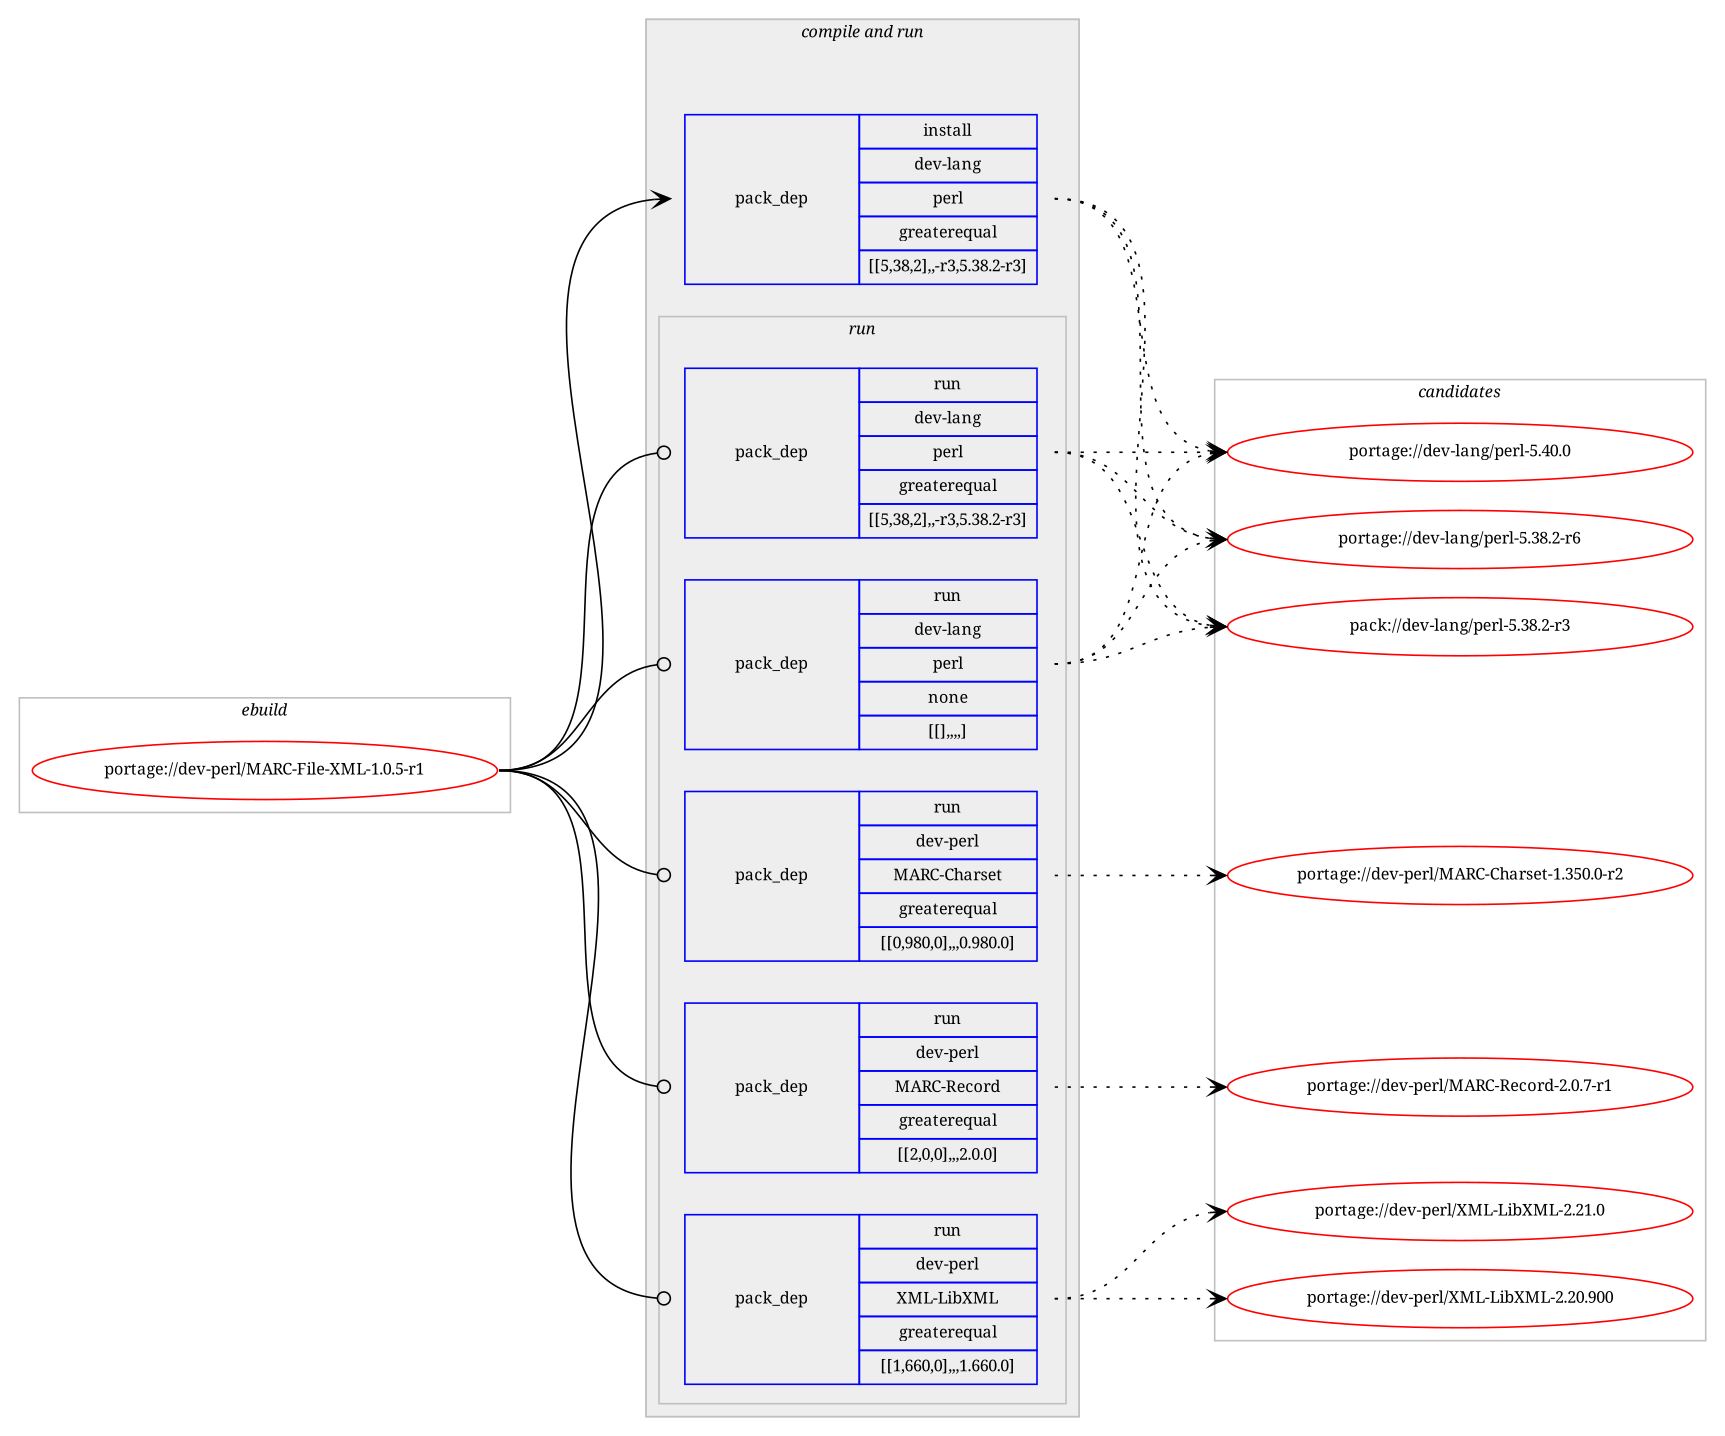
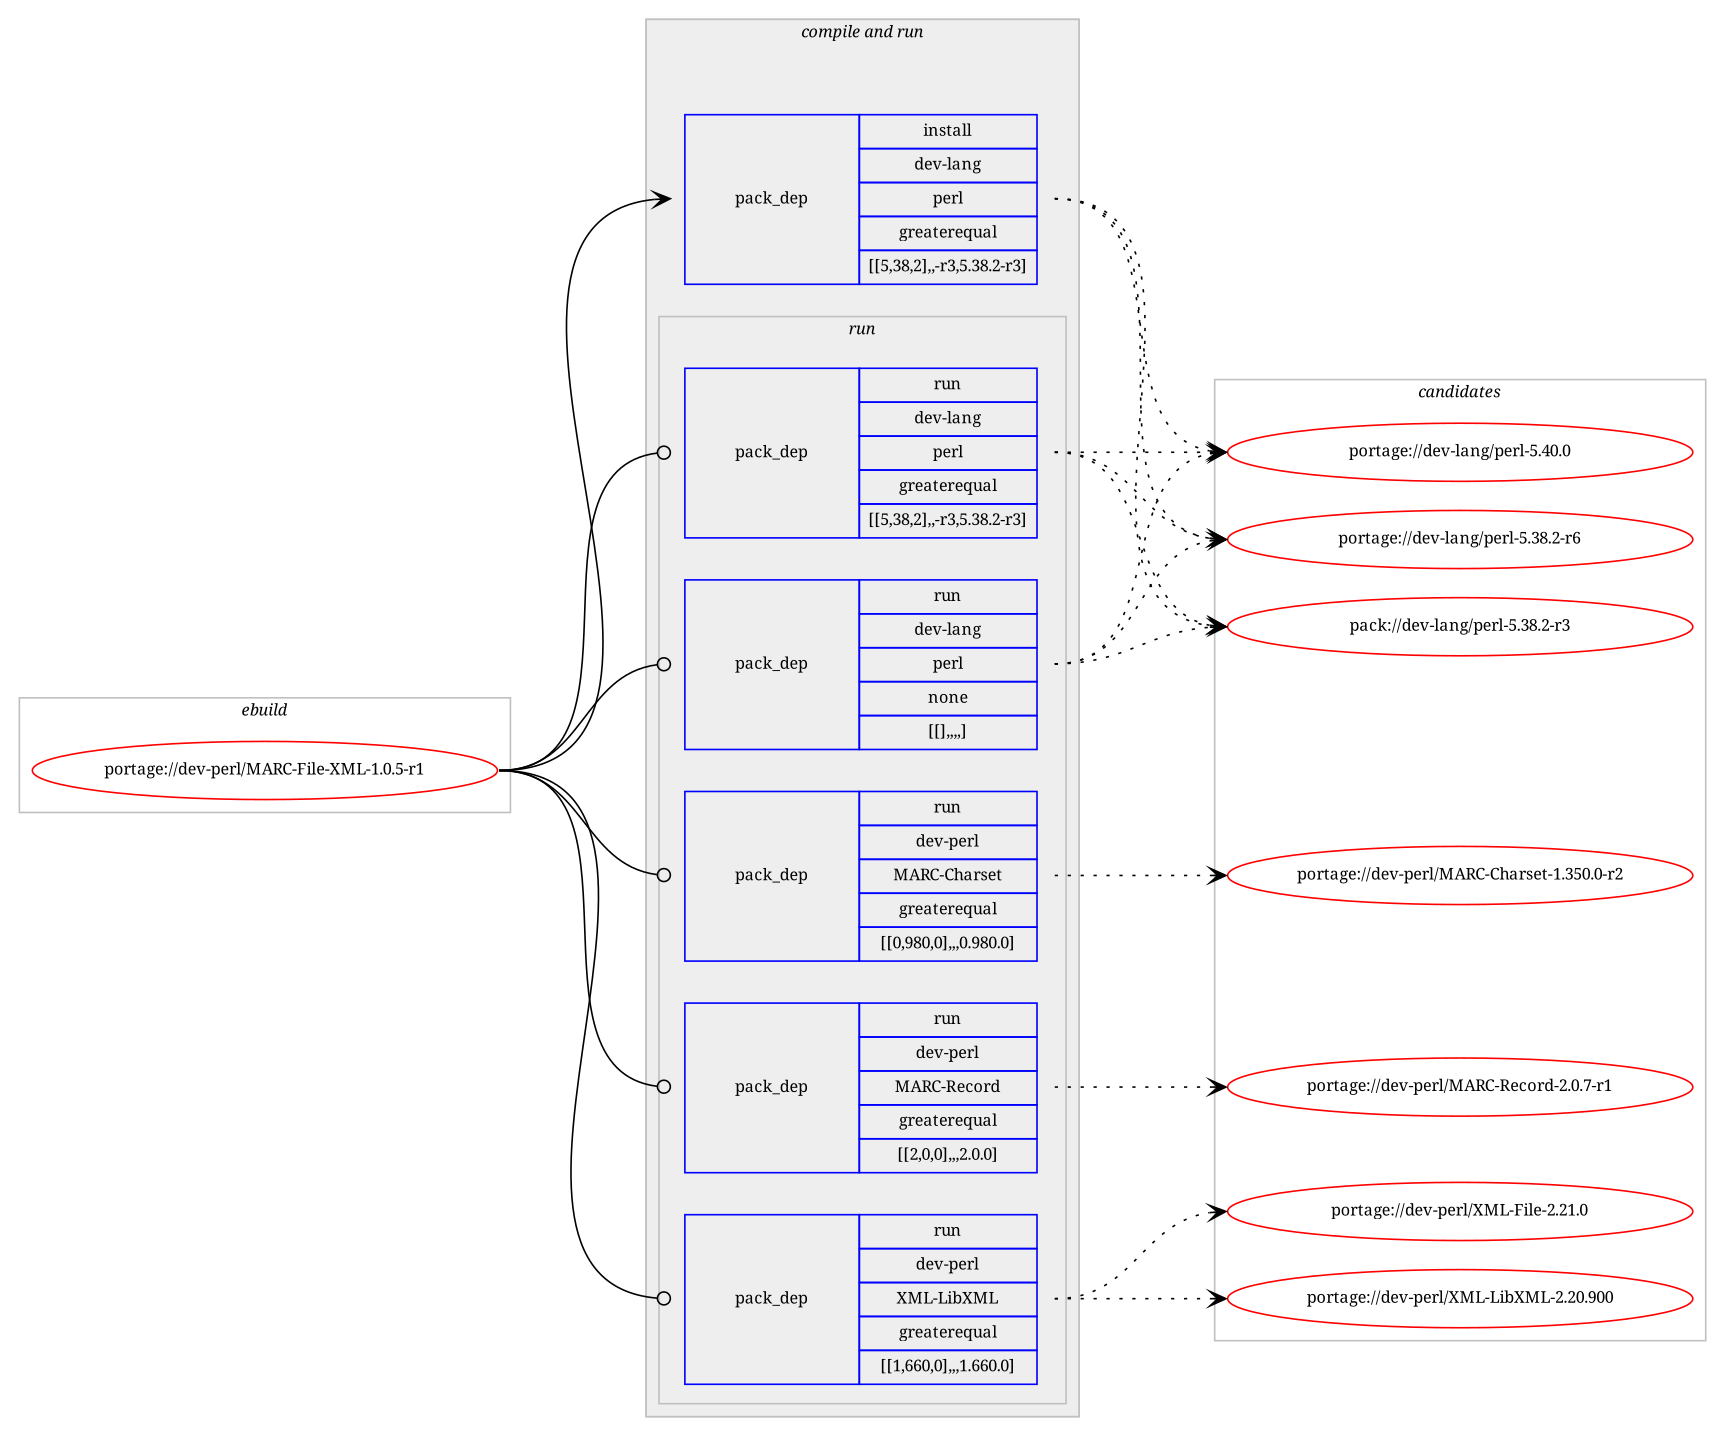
node "portage://dev-perl/XML-LibXML-2.21.0": label "portage://dev-perl/XML-LibXML-2.21.0" -> "portage://dev-perl/XML-File-2.21.0"
